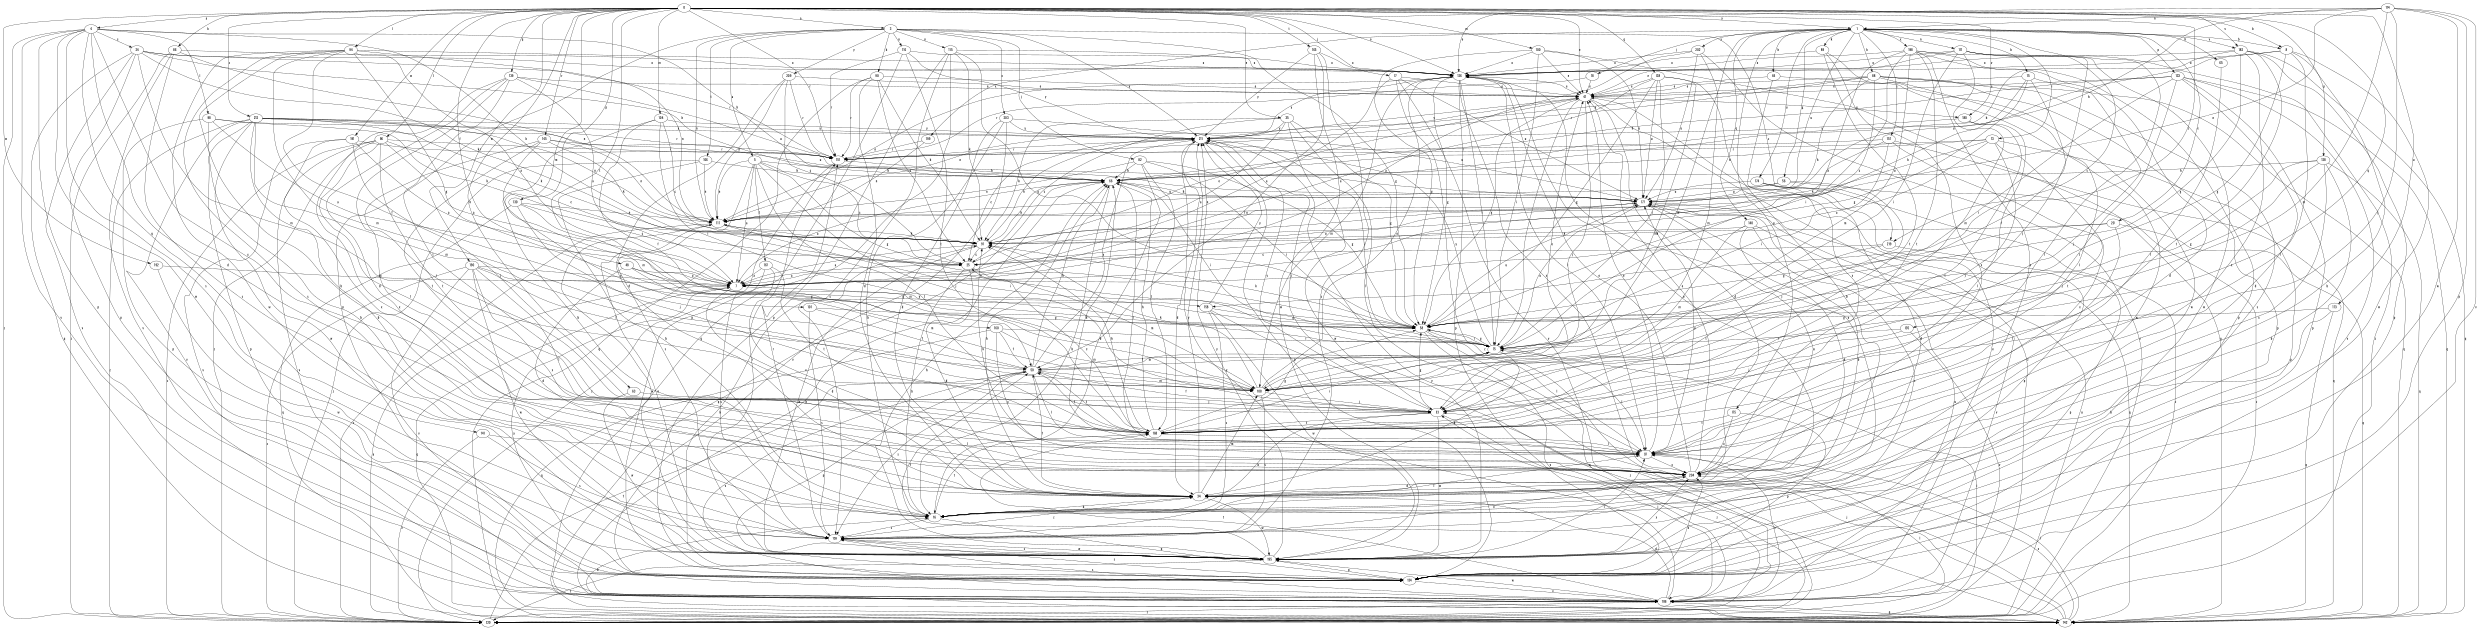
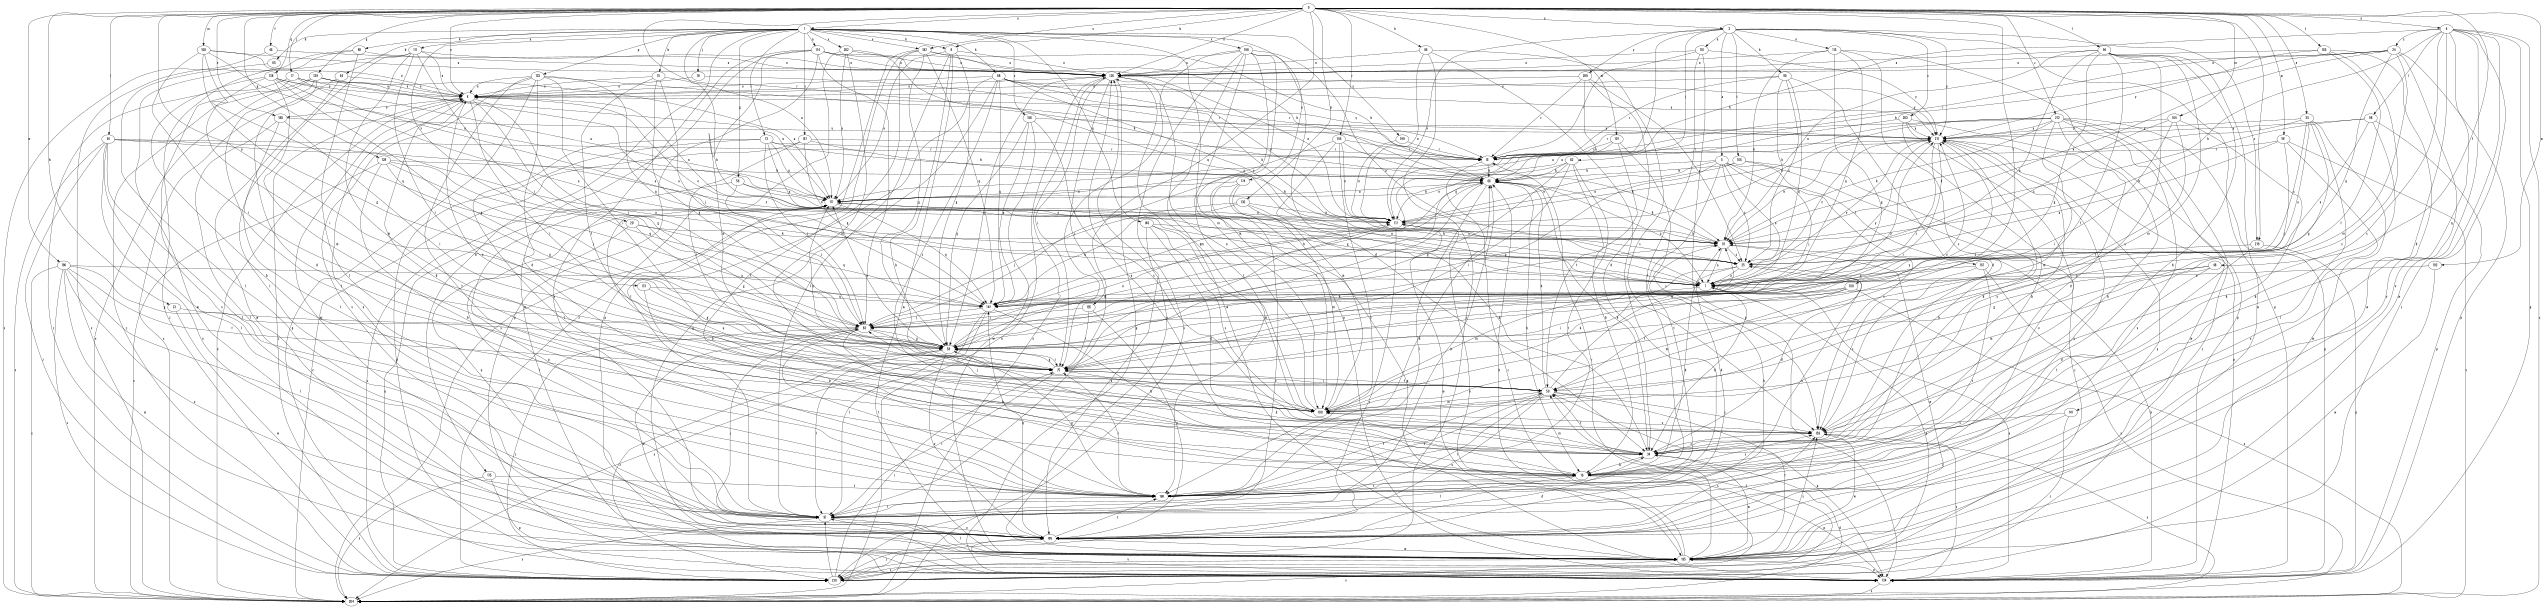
edge "114" -> "1": reversed
node "46": added
edge "7" -> "158": now "7" -> "211"
edge "180" -> "75": added, label "i"
edge "159" -> "151": now "101" -> "151"
edge "50" -> "75": label "m" -> "i"
